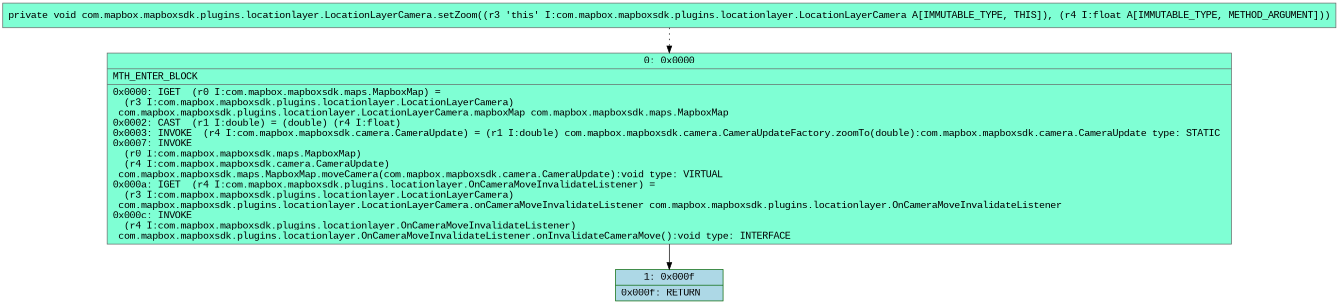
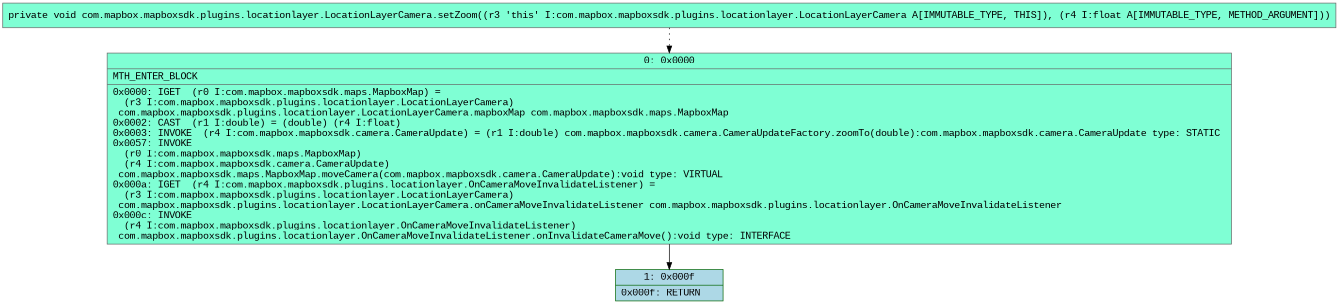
node "0: 0x0000": text "0x0007: INVOKE" -> "0x0057: INVOKE"
